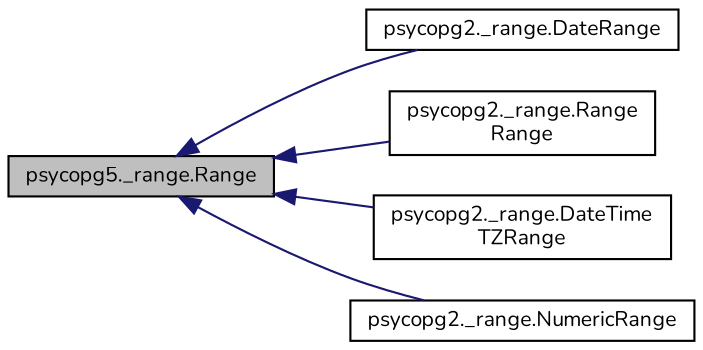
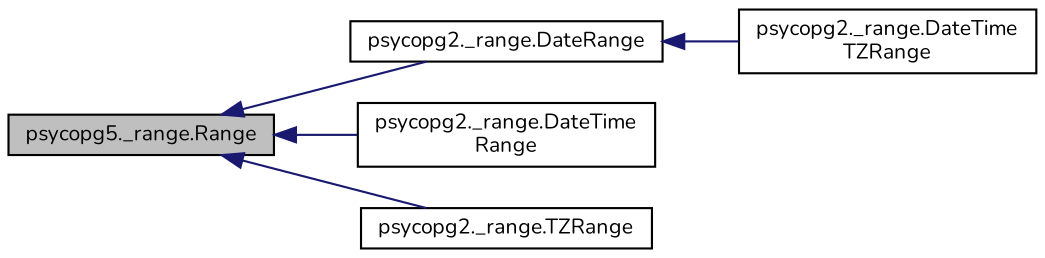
node "psycopg2._range.Range Range": label "psycopg2._range.Range Range" -> "psycopg2._range.DateTime Range"
edge "psycopg2._range.DateTime TZRange" -> "psycopg5._range.Range": now "psycopg2._range.DateTime TZRange" -> "psycopg2._range.DateRange"
node "psycopg2._range.NumericRange": label "psycopg2._range.NumericRange" -> "psycopg2._range.TZRange"
